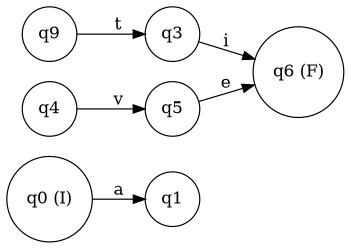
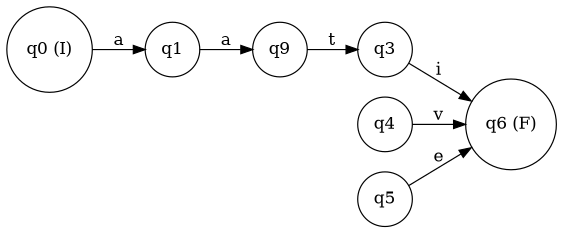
edge "q1" -> "q9": added, label "a"
edge "q4" -> "q5": now "q4" -> "q6 (F)"
